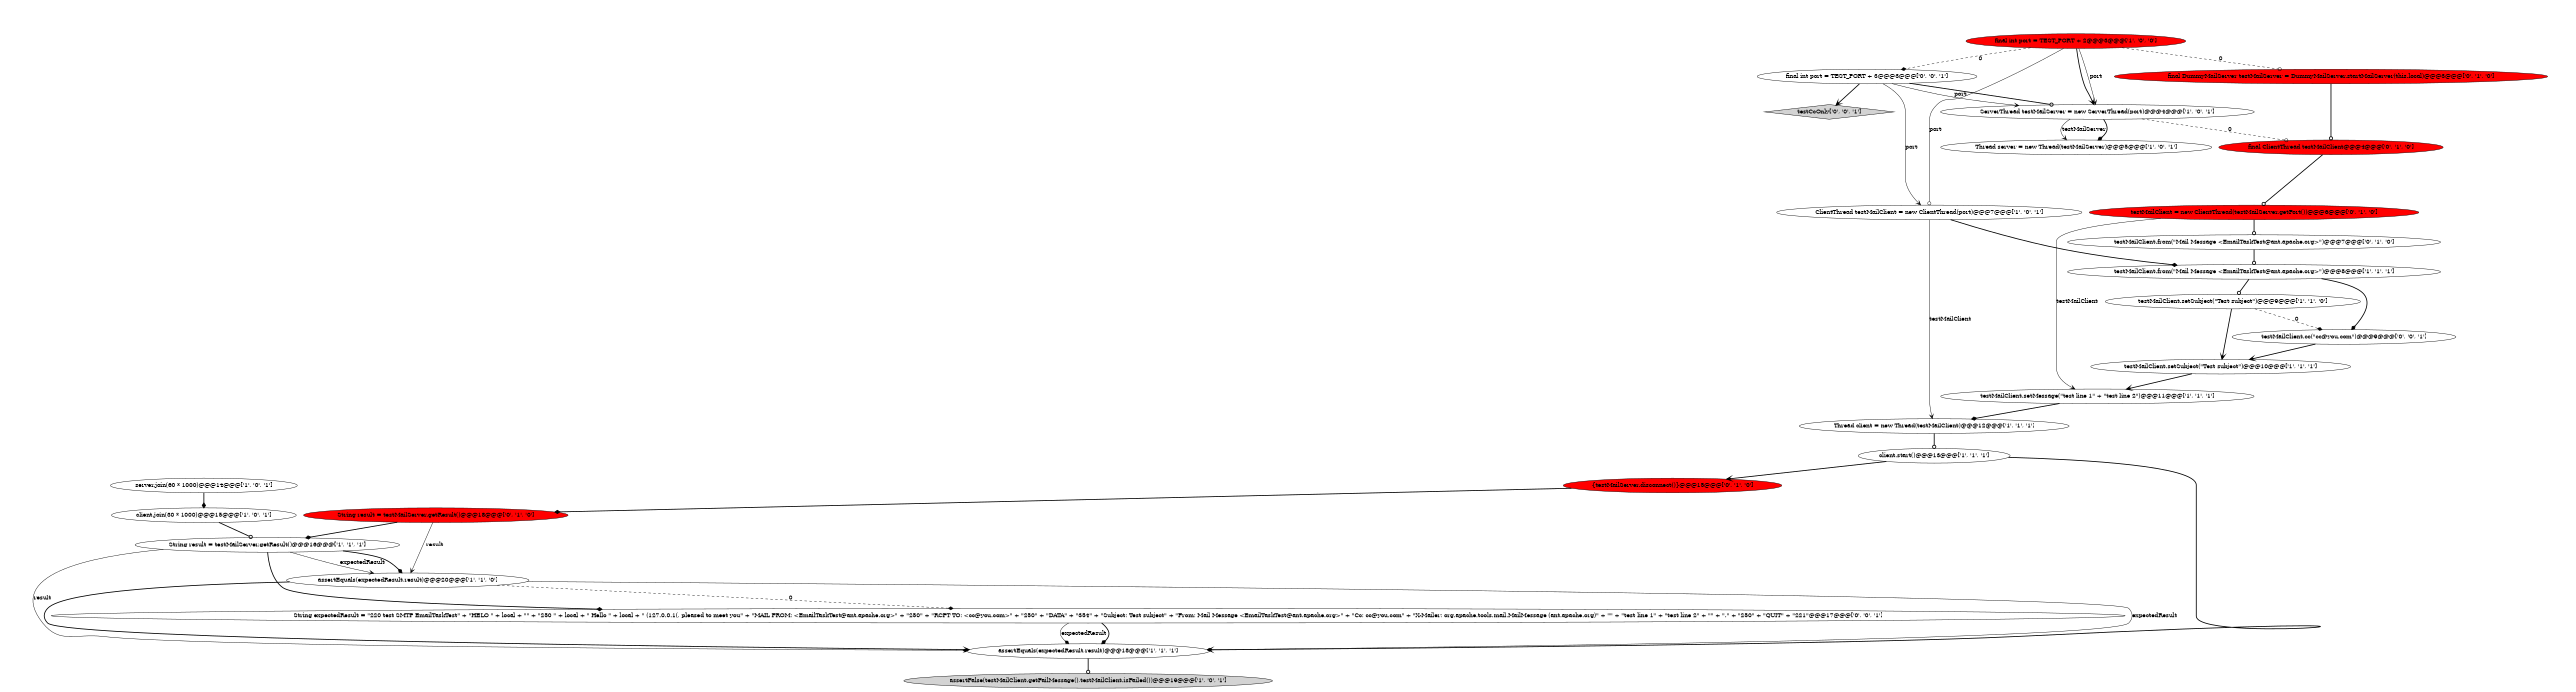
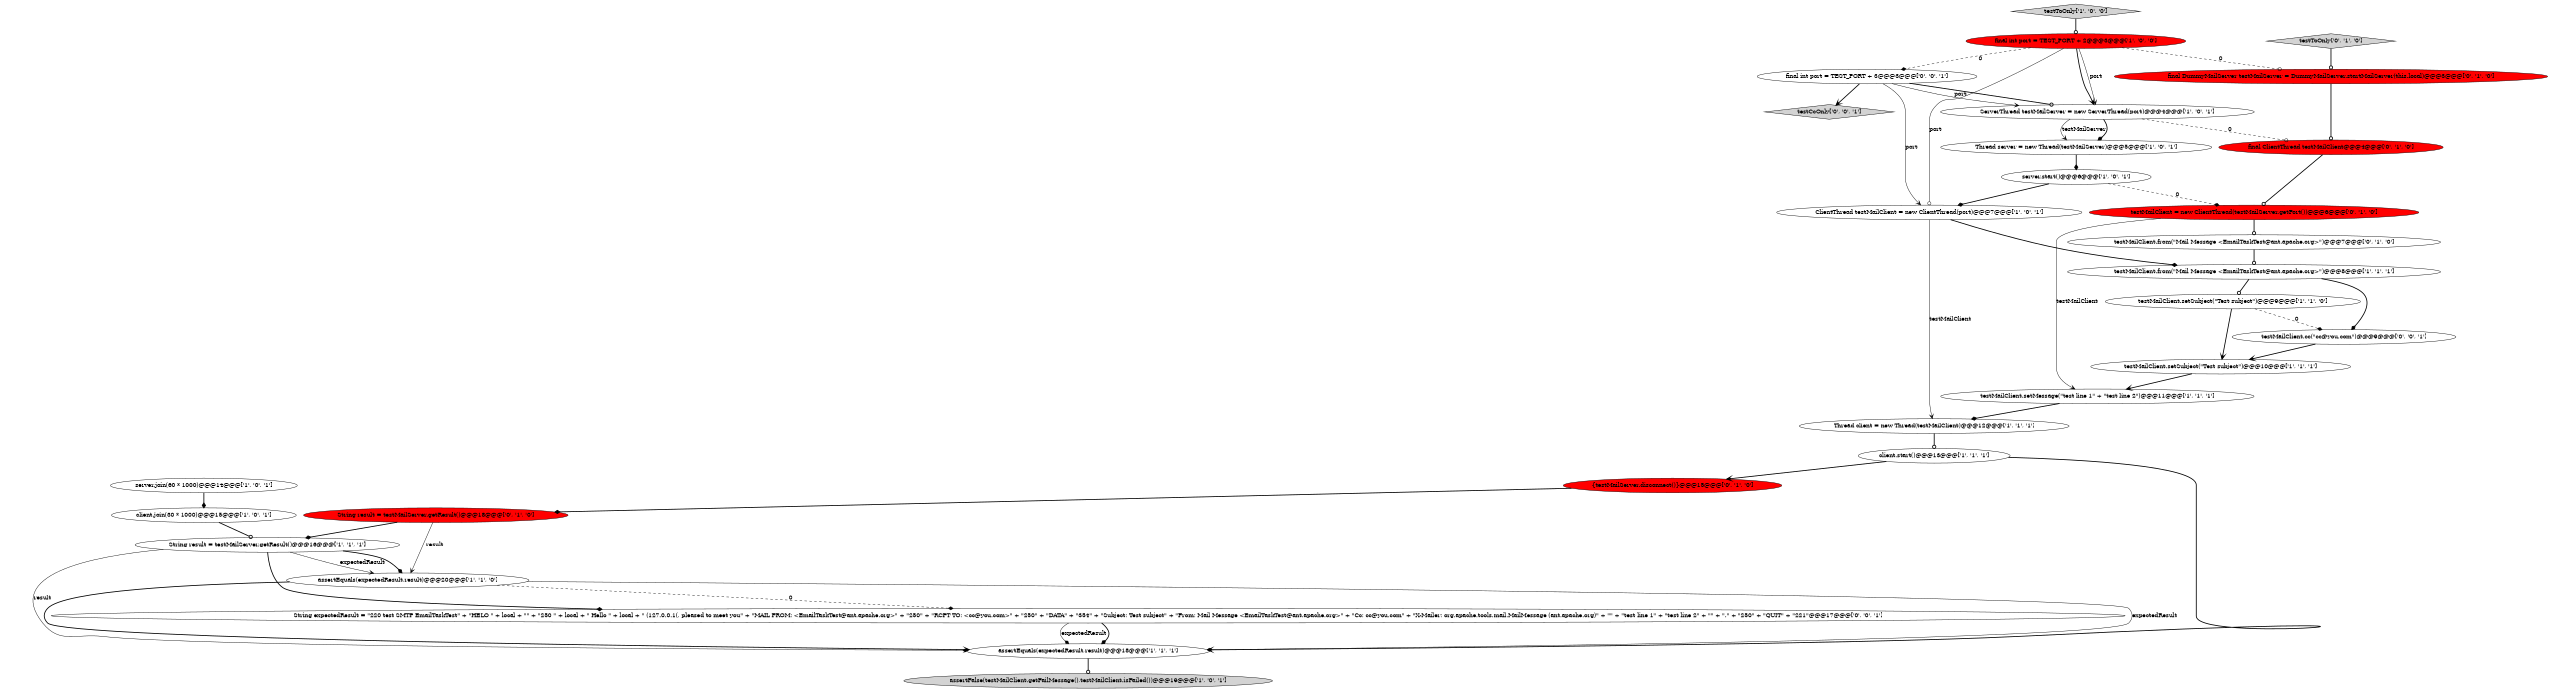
node "testToOnly['1', '0', '0']": added
node "testToOnly['0', '1', '0']": added
node "server.start()@@@6@@@['1', '0', '1']": added
